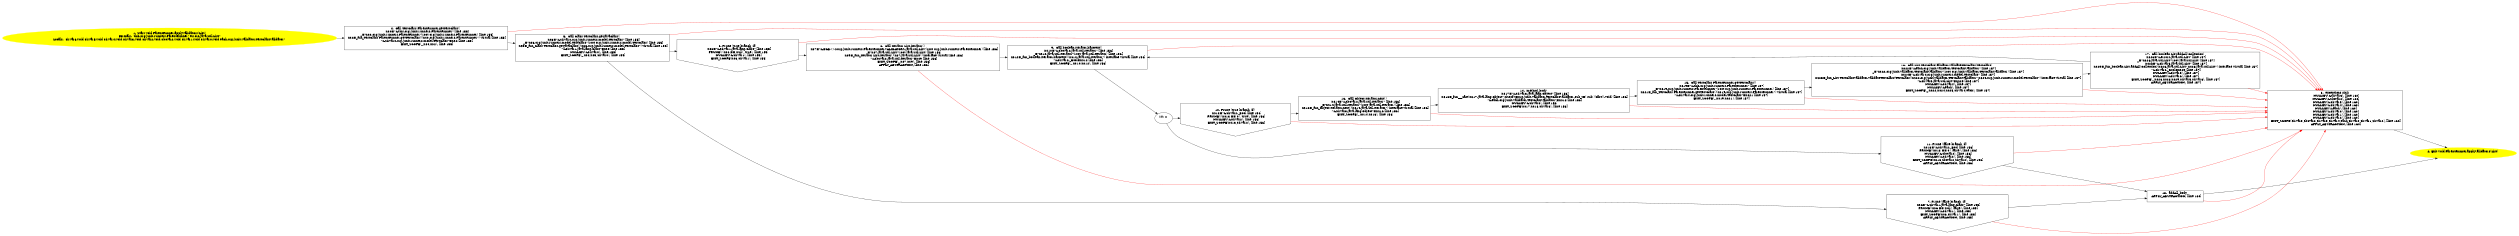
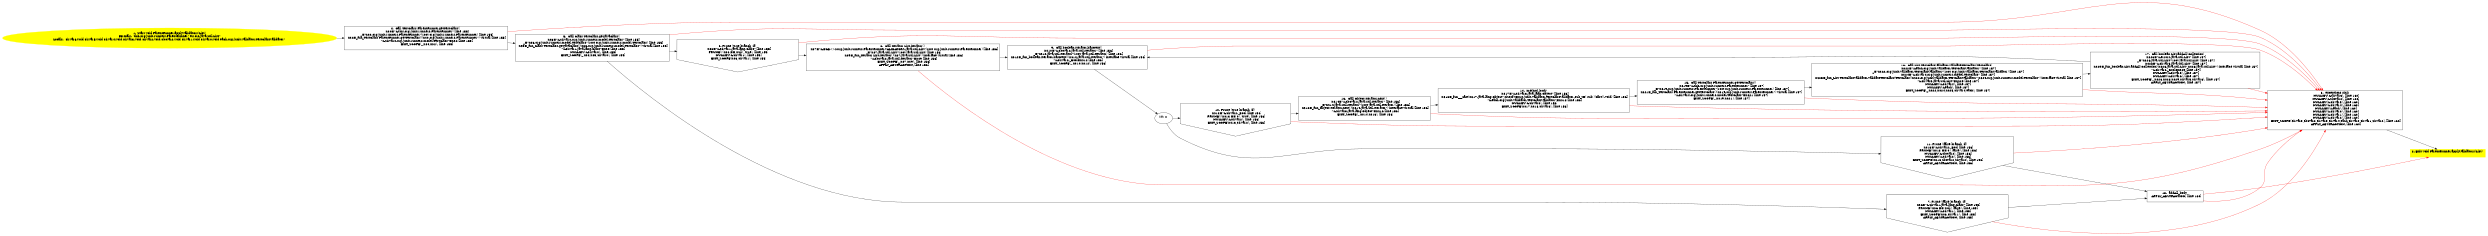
node "2: Exit void ParentRunner.applyValidators(List)": shape ellipse -> box
edge "18:  addAll_body APPLY_ABSTRACTION; [line 160]" -> "2: Exit void ParentRunner.applyValidators(List)": color black -> red
